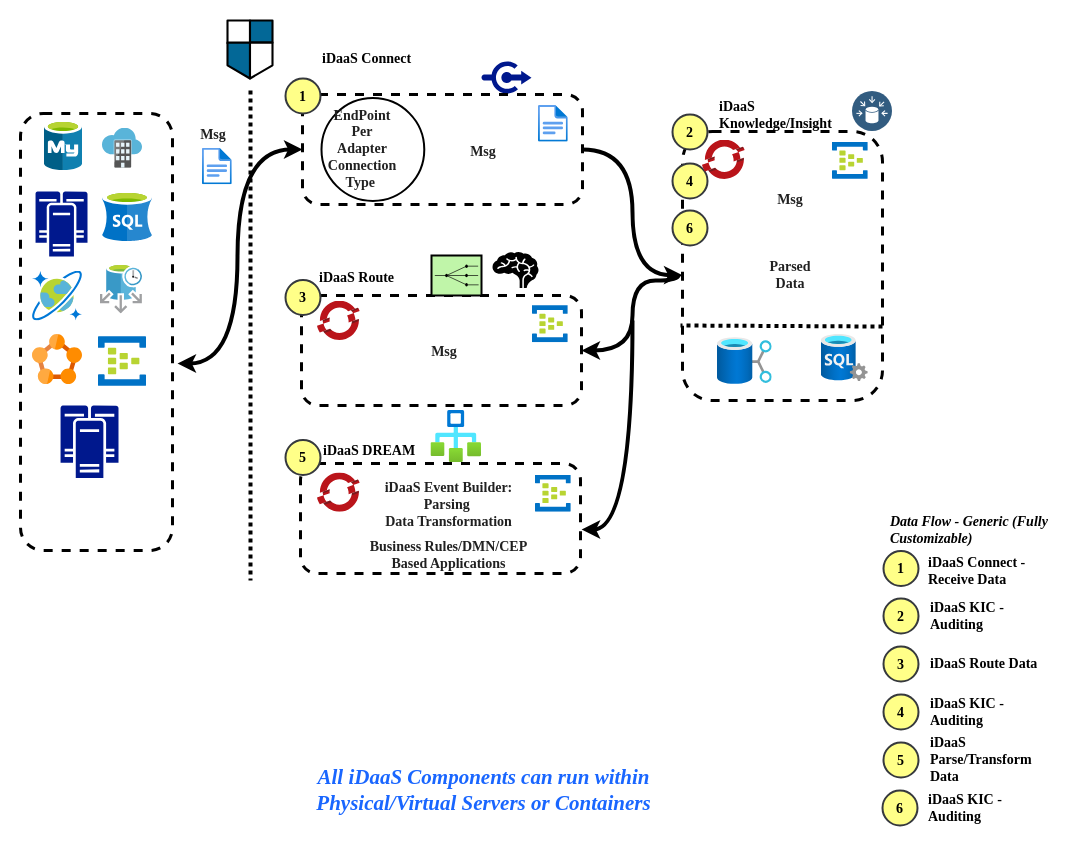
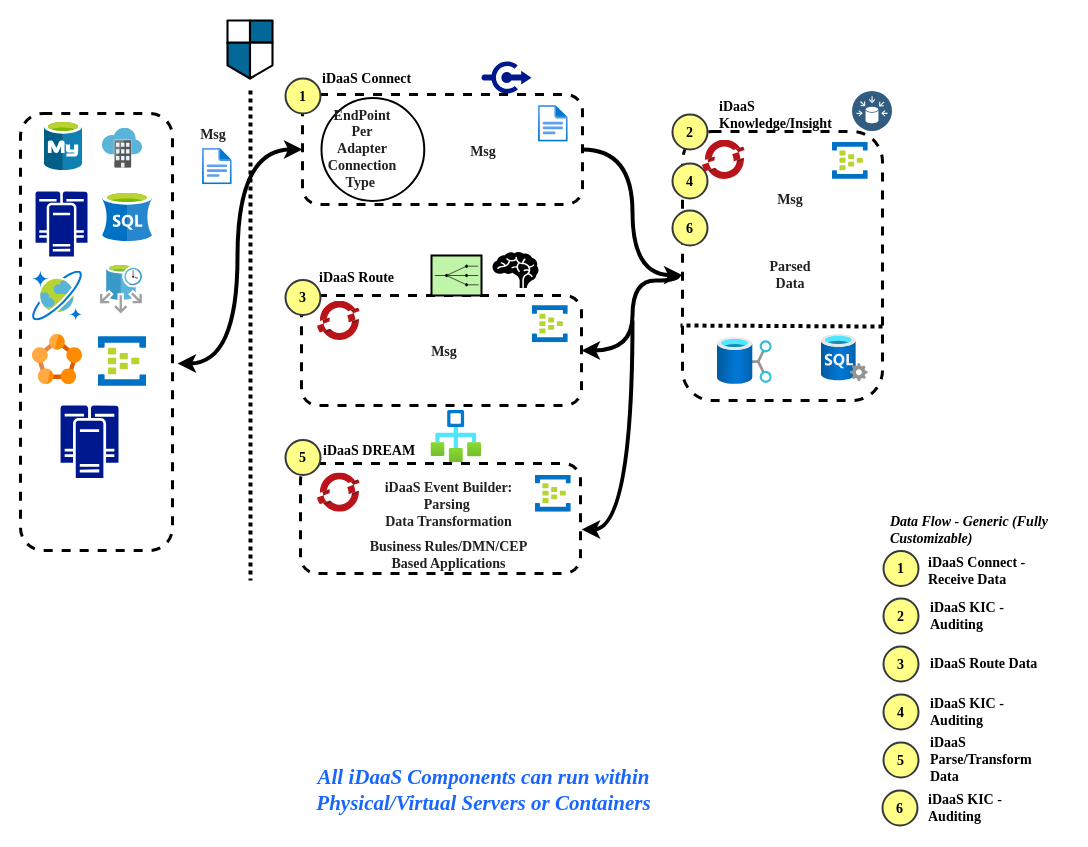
node "iDaaS Connect": moved (398, 60) -> (398, 80)
